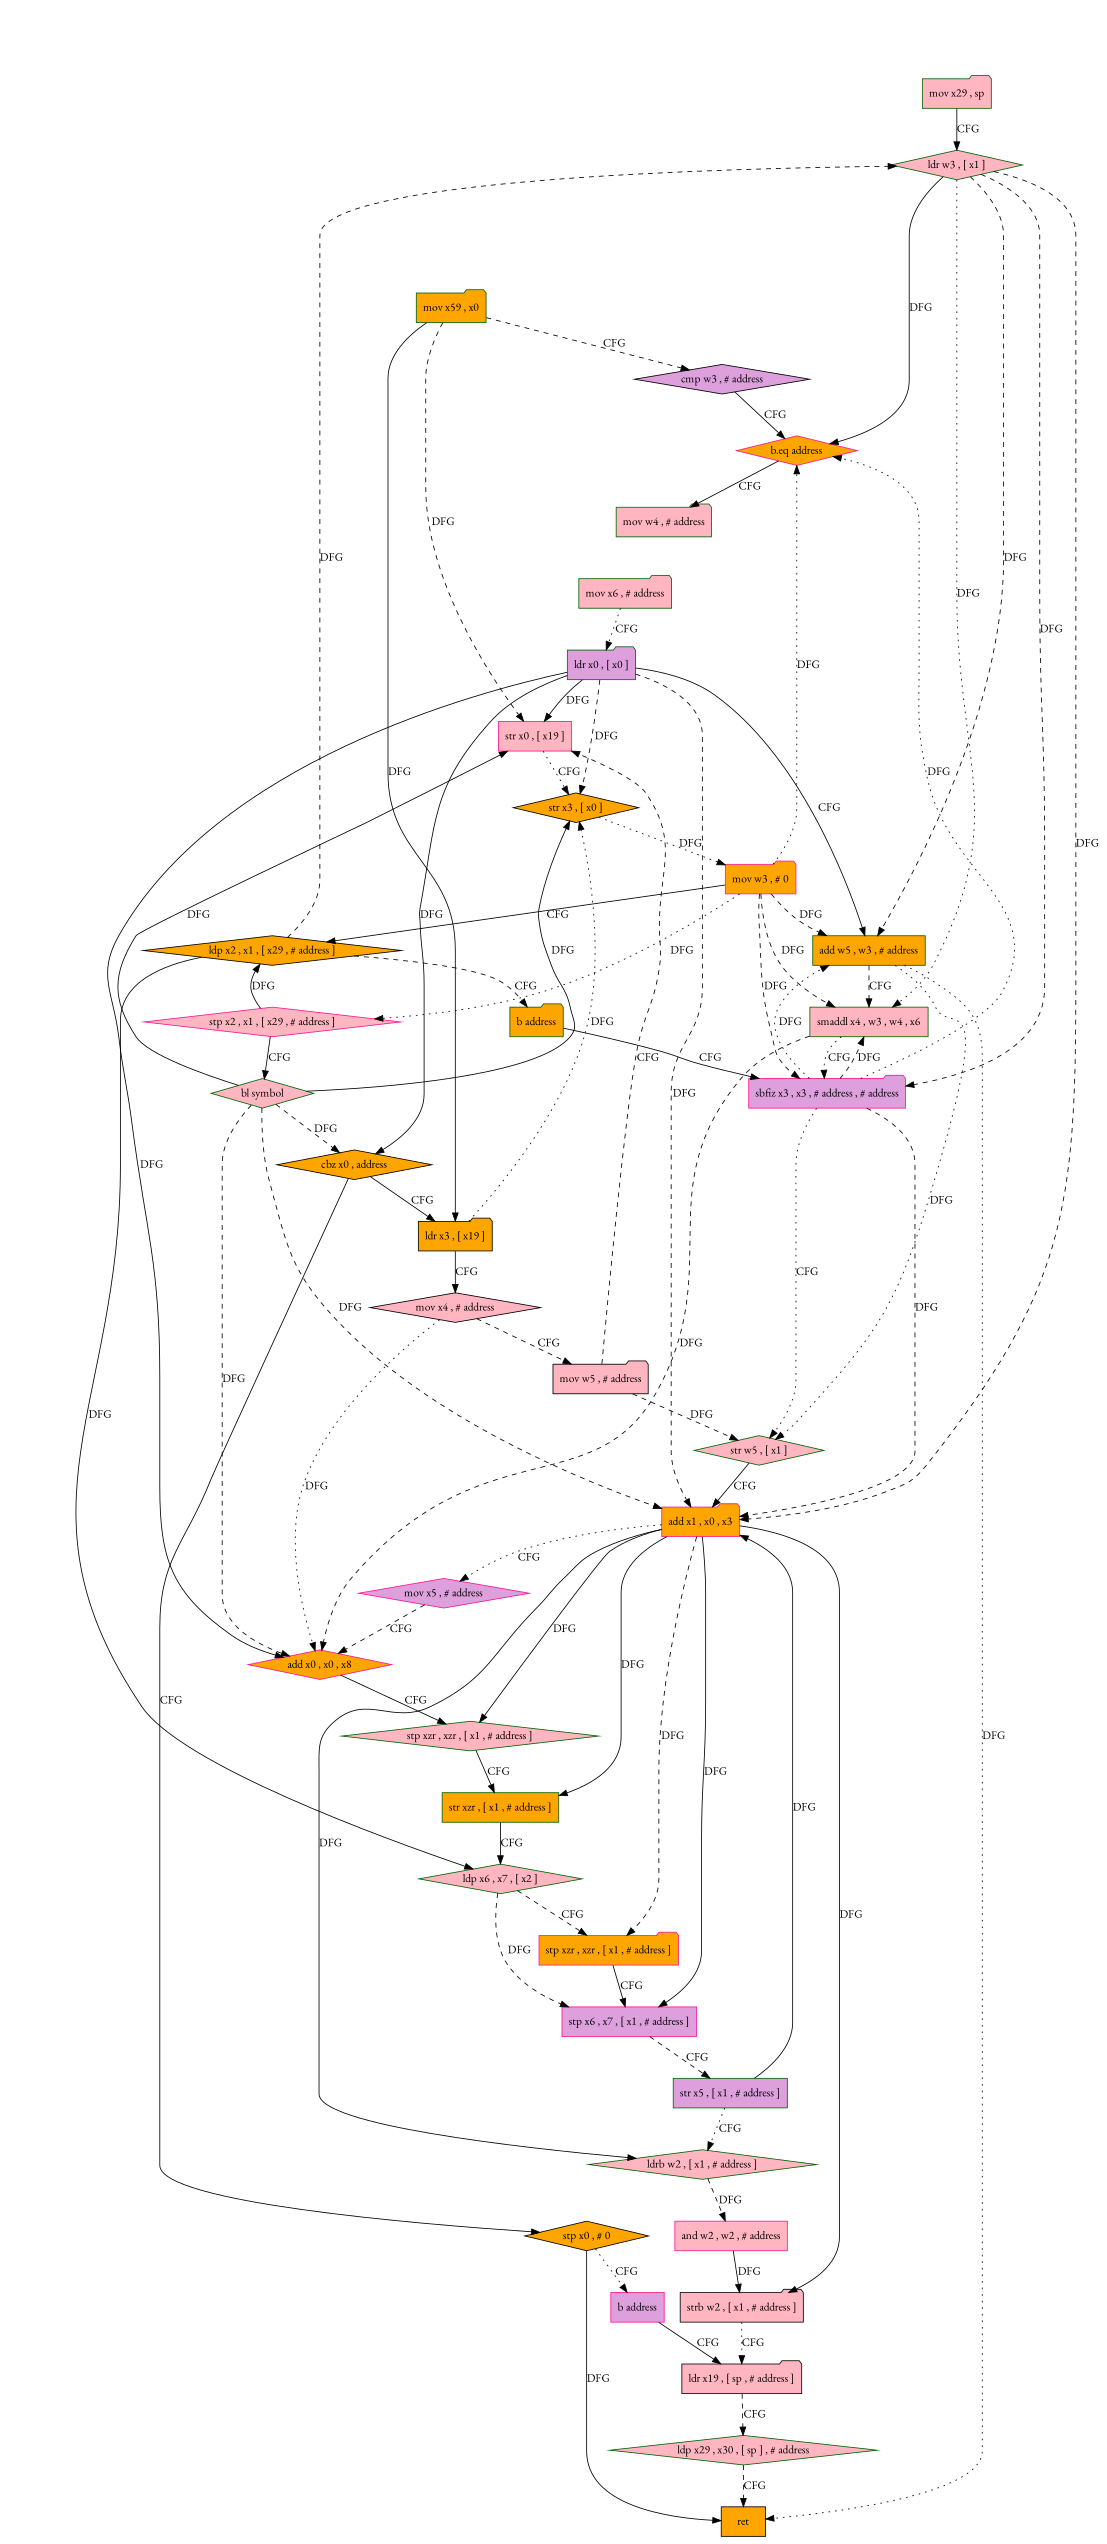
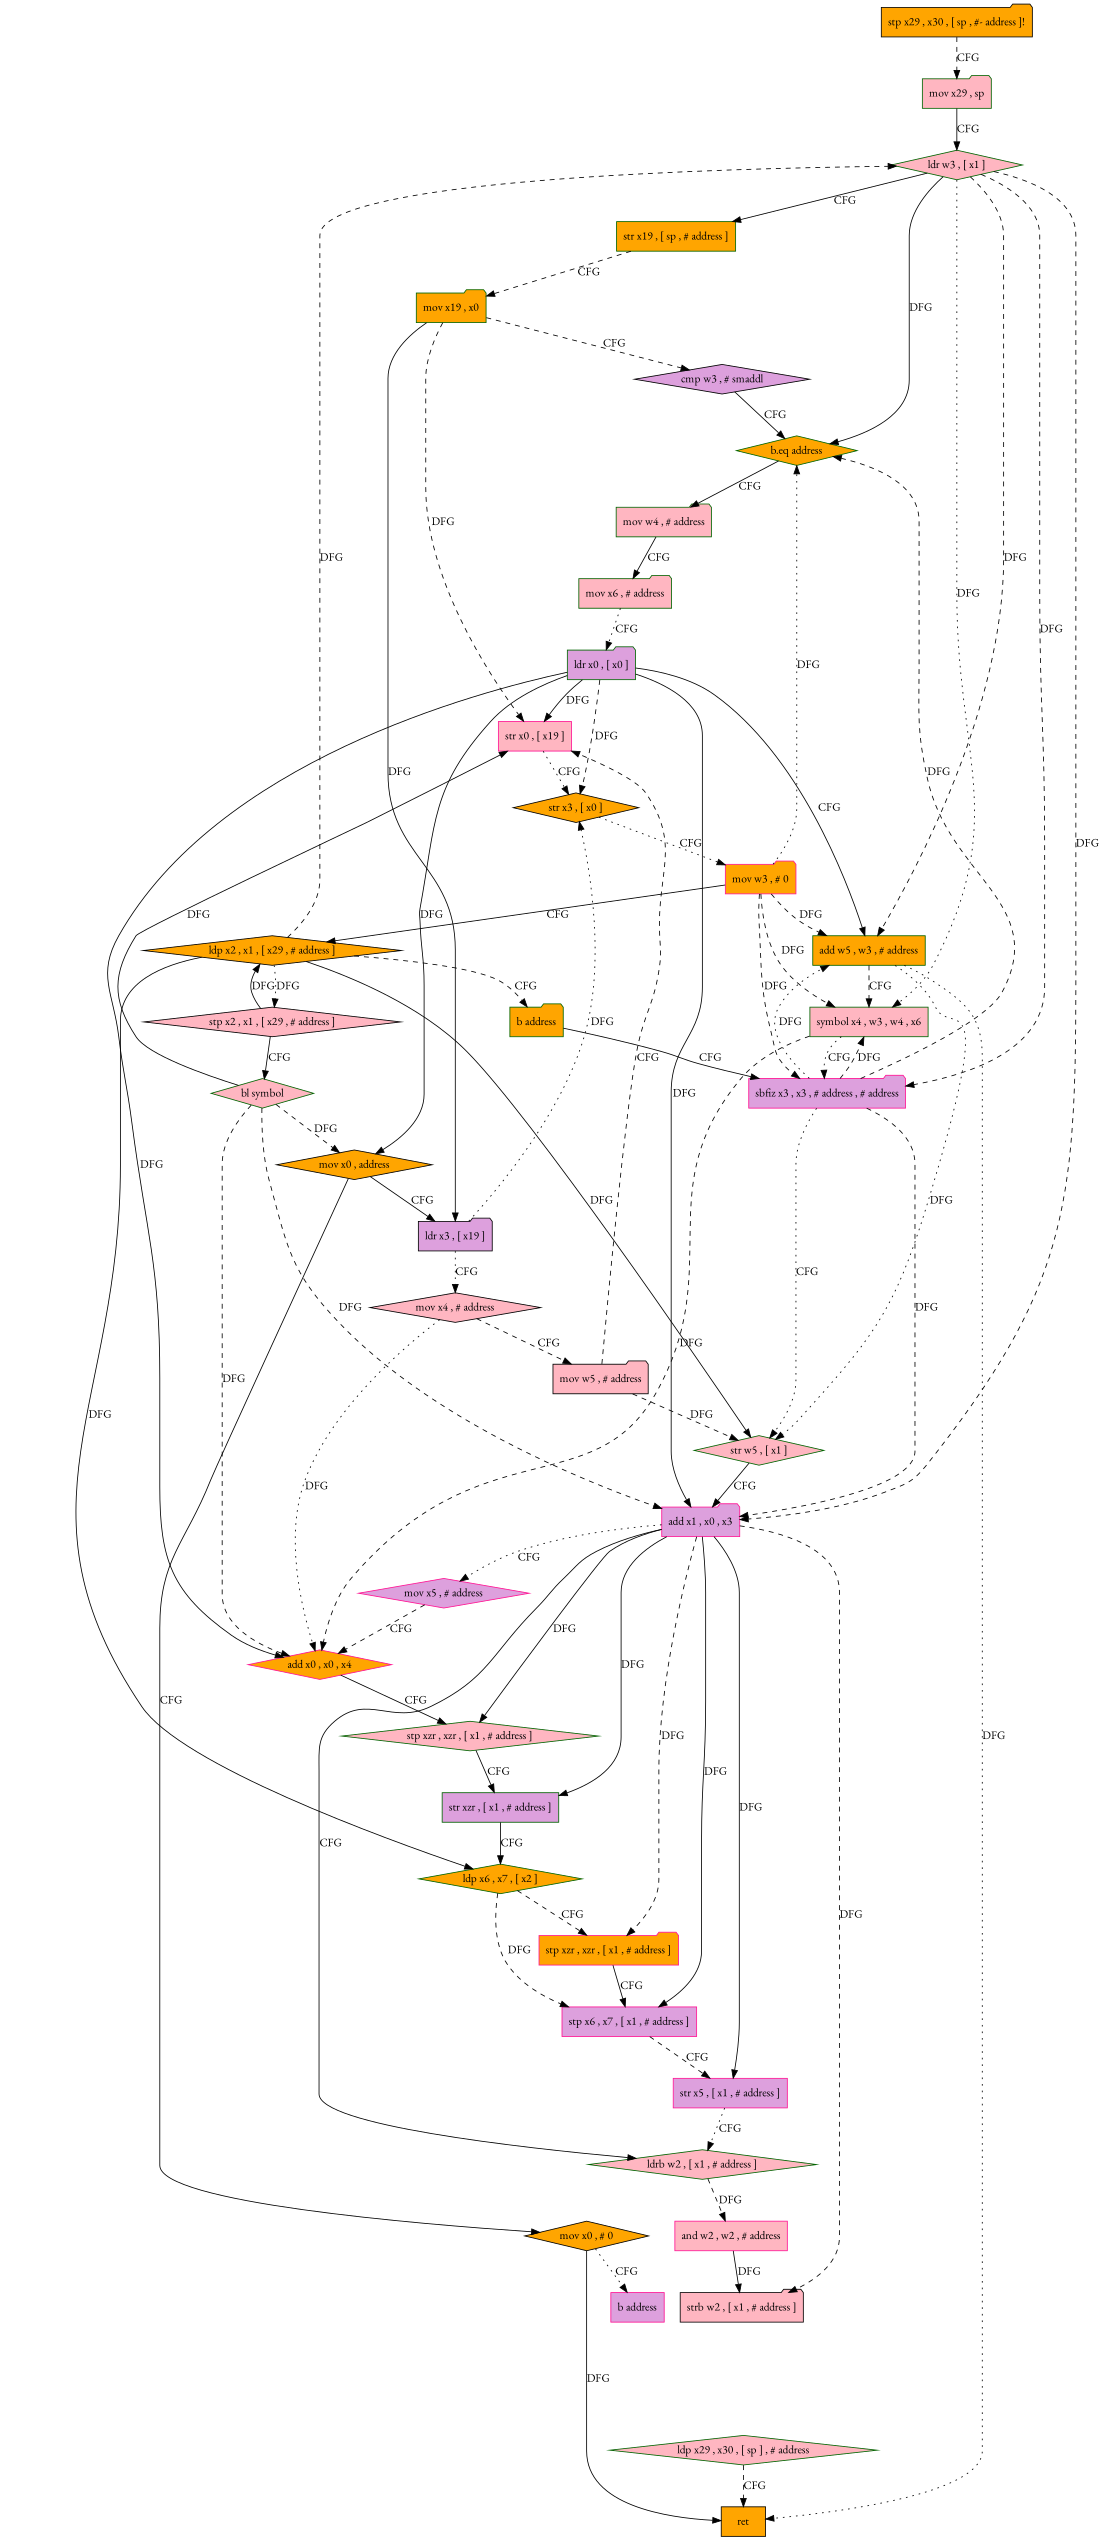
node "stp x29 , x30 , [ sp , #- address ]!": added
node "str x19 , [ sp , # address ]": added
node "mov x59 , x0": label "mov x59 , x0" -> "mov x19 , x0"
node "cmp w3 , # address": label "cmp w3 , # address" -> "cmp w3 , # smaddl"
node "b.eq address": color deeppink -> darkgreen
edge "mov w4 , # address" -> "mov x6 , # address": added, label "CFG"
edge "sbfiz x3 , x3 , # address , # address" -> "b.eq address": style dotted -> dashed
edge "str x3 , [ x0 ]" -> "mov w3 , # 0": label "DFG" -> "CFG"
edge "mov w3 , # 0" -> "stp x2 , x1 , [ x29 , # address ]": now "ldp x2 , x1 , [ x29 , # address ]" -> "stp x2 , x1 , [ x29 , # address ]"
node "stp x2 , x1 , [ x29 , # address ]": color deeppink -> black
node "smaddl x4 , w3 , w4 , x6": label "smaddl x4 , w3 , w4 , x6" -> "symbol x4 , w3 , w4 , x6"
edge "bl symbol" -> "str x3 , [ x0 ]": removed, label "DFG"
edge "ldr x0 , [ x0 ]" -> "add x1 , x0 , x3": style dashed -> solid
edge "ldp x2 , x1 , [ x29 , # address ]" -> "str w5 , [ x1 ]": added, label "DFG"
node "cbz x0 , address": label "cbz x0 , address" -> "mov x0 , address"
node "ldr x3 , [ x19 ]": fillcolor orange -> plum
edge "ldr x3 , [ x19 ]" -> "mov x4 , # address": style solid -> dotted
node "add x1 , x0 , x3": fillcolor orange -> plum
node "add x0 , x0 , x8": label "add x0 , x0 , x8" -> "add x0 , x0 , x4"
edge "str x5 , [ x1 , # address ]" -> "add x1 , x0 , x3": reversed
node "str xzr , [ x1 , # address ]": fillcolor orange -> plum
edge "add x1 , x0 , x3" -> "ldrb w2 , [ x1 , # address ]": label "DFG" -> "CFG"
node "ldp x6 , x7 , [ x2 ]": fillcolor lightpink -> orange
edge "add x1 , x0 , x3" -> "strb w2 , [ x1 , # address ]": style solid -> dashed
node "str x5 , [ x1 , # address ]": color darkgreen -> deeppink
node "stp x0 , # 0": label "stp x0 , # 0" -> "mov x0 , # 0"
node "ldr x19 , [ sp , # address ]": removed
